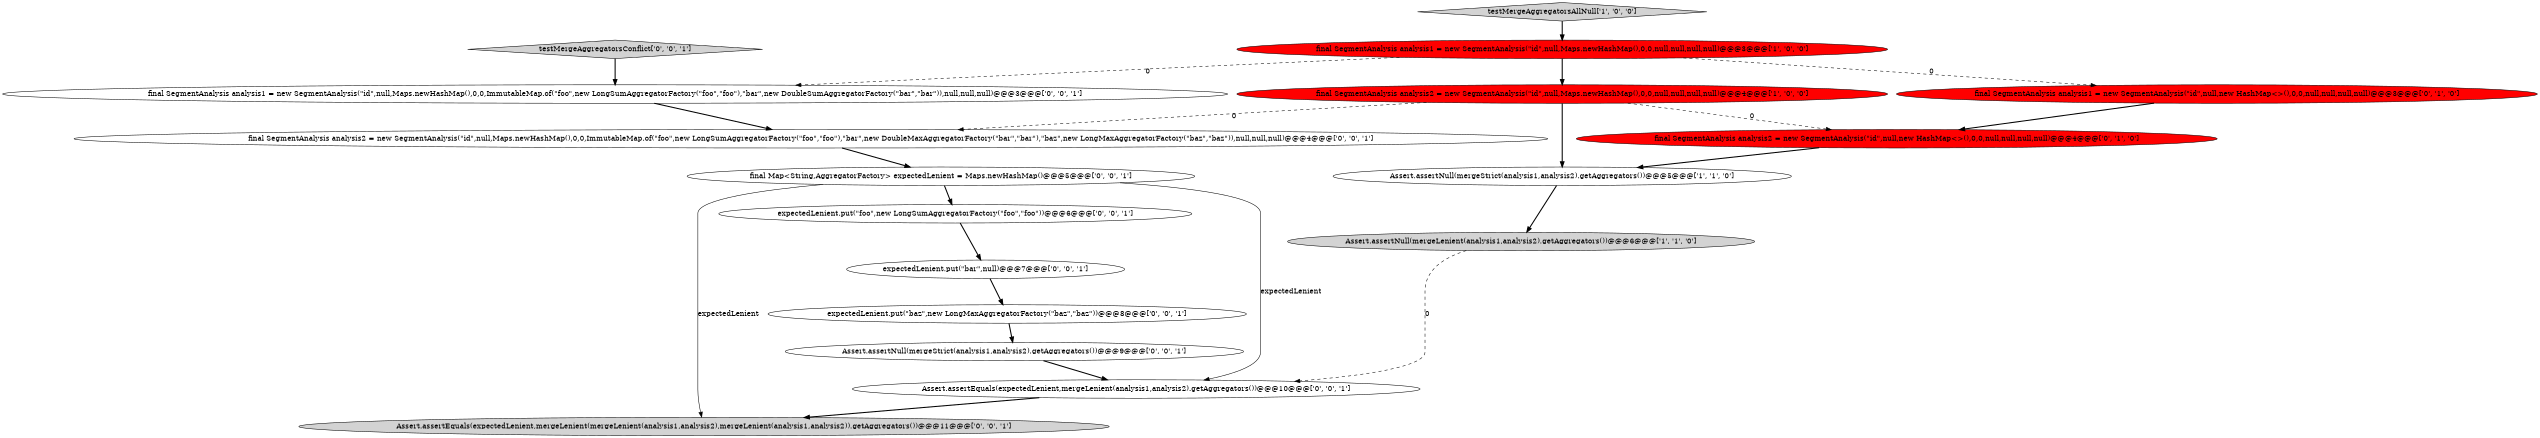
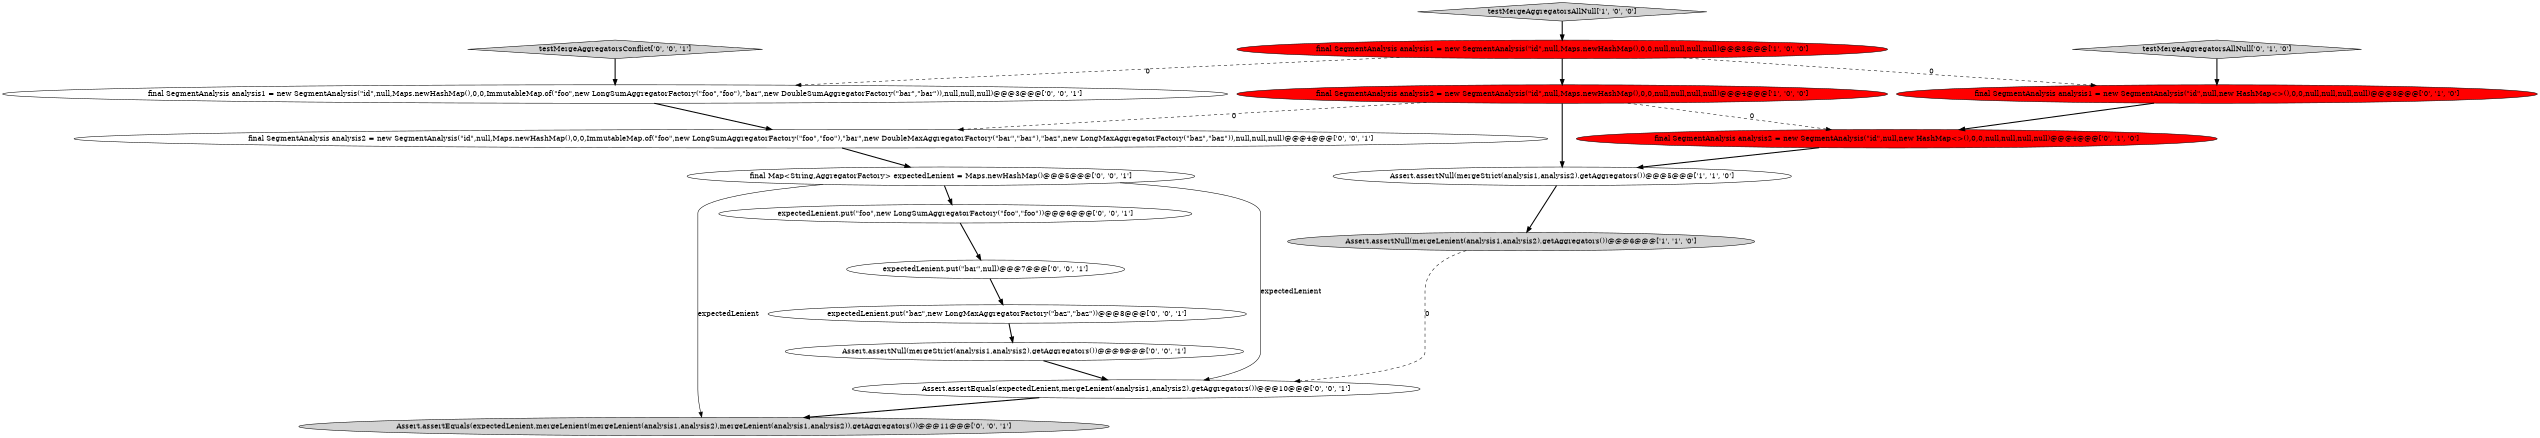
node "testMergeAggregatorsAllNull['0', '1', '0']": added
